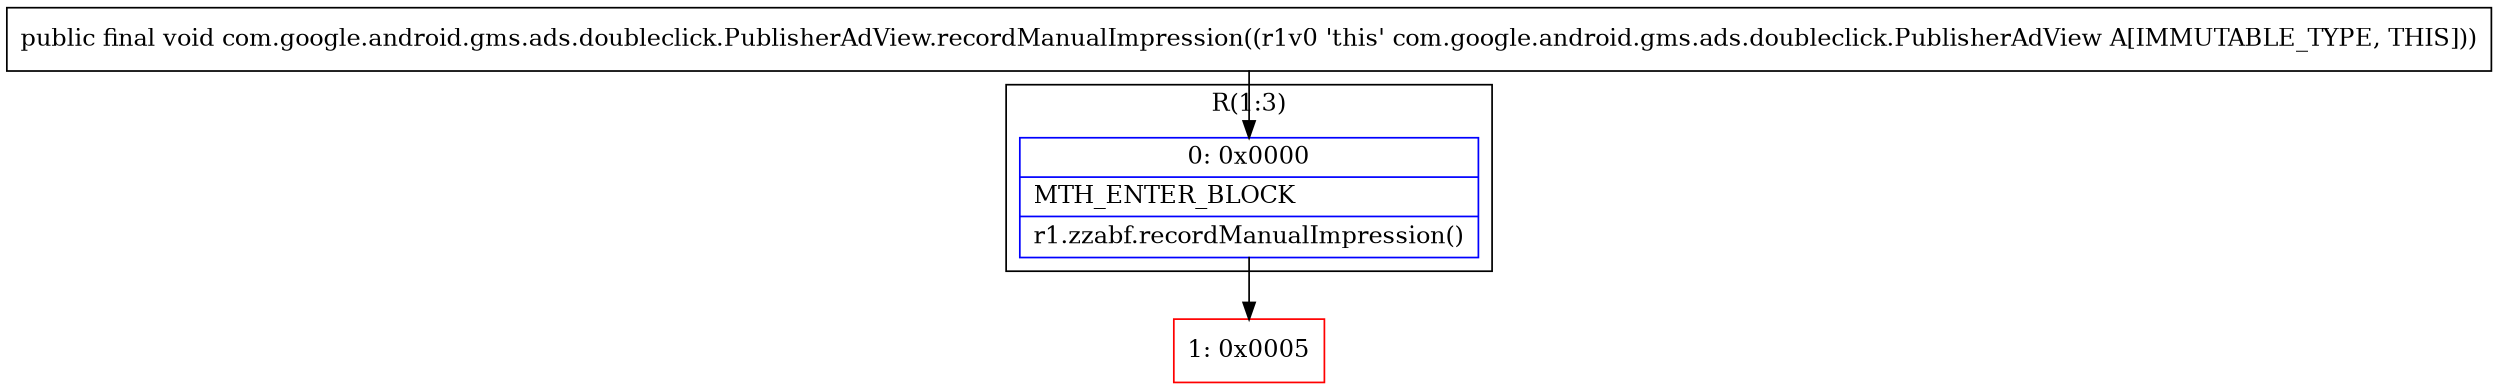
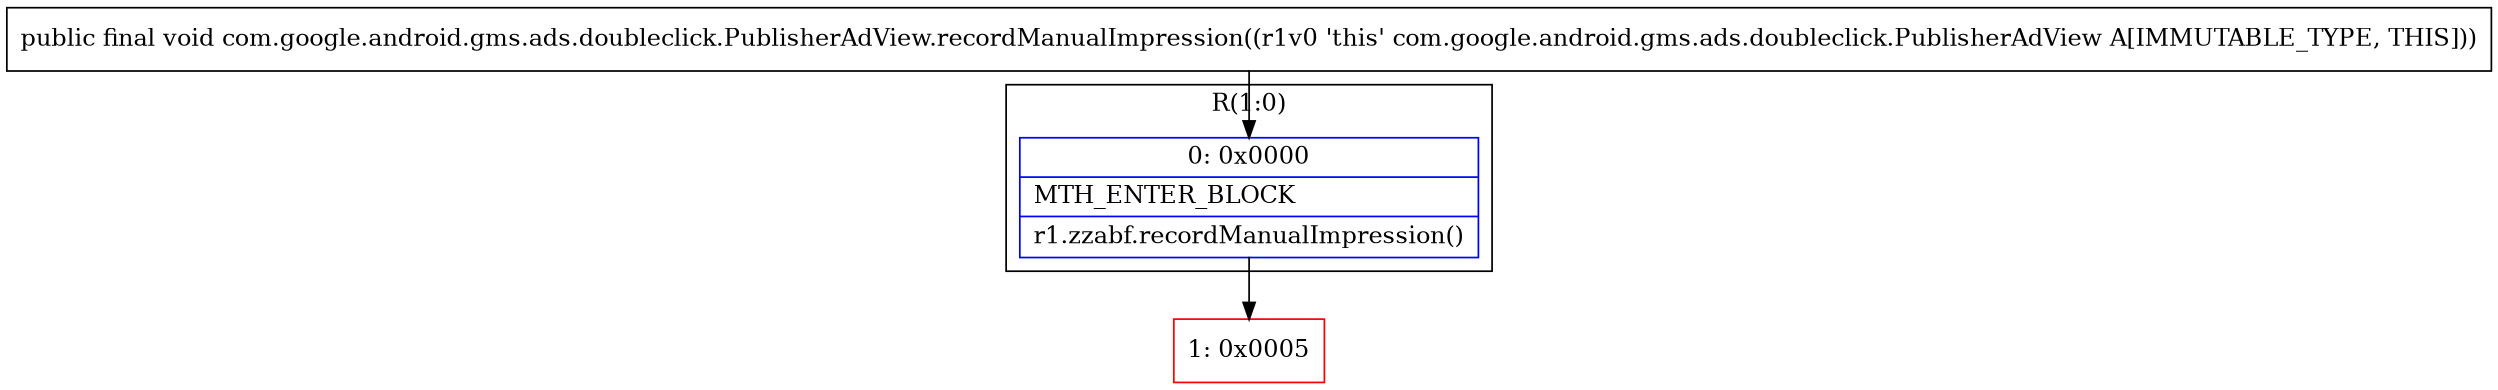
cluster "R(1:3)": label "R(1:3)" -> "R(1:0)"
